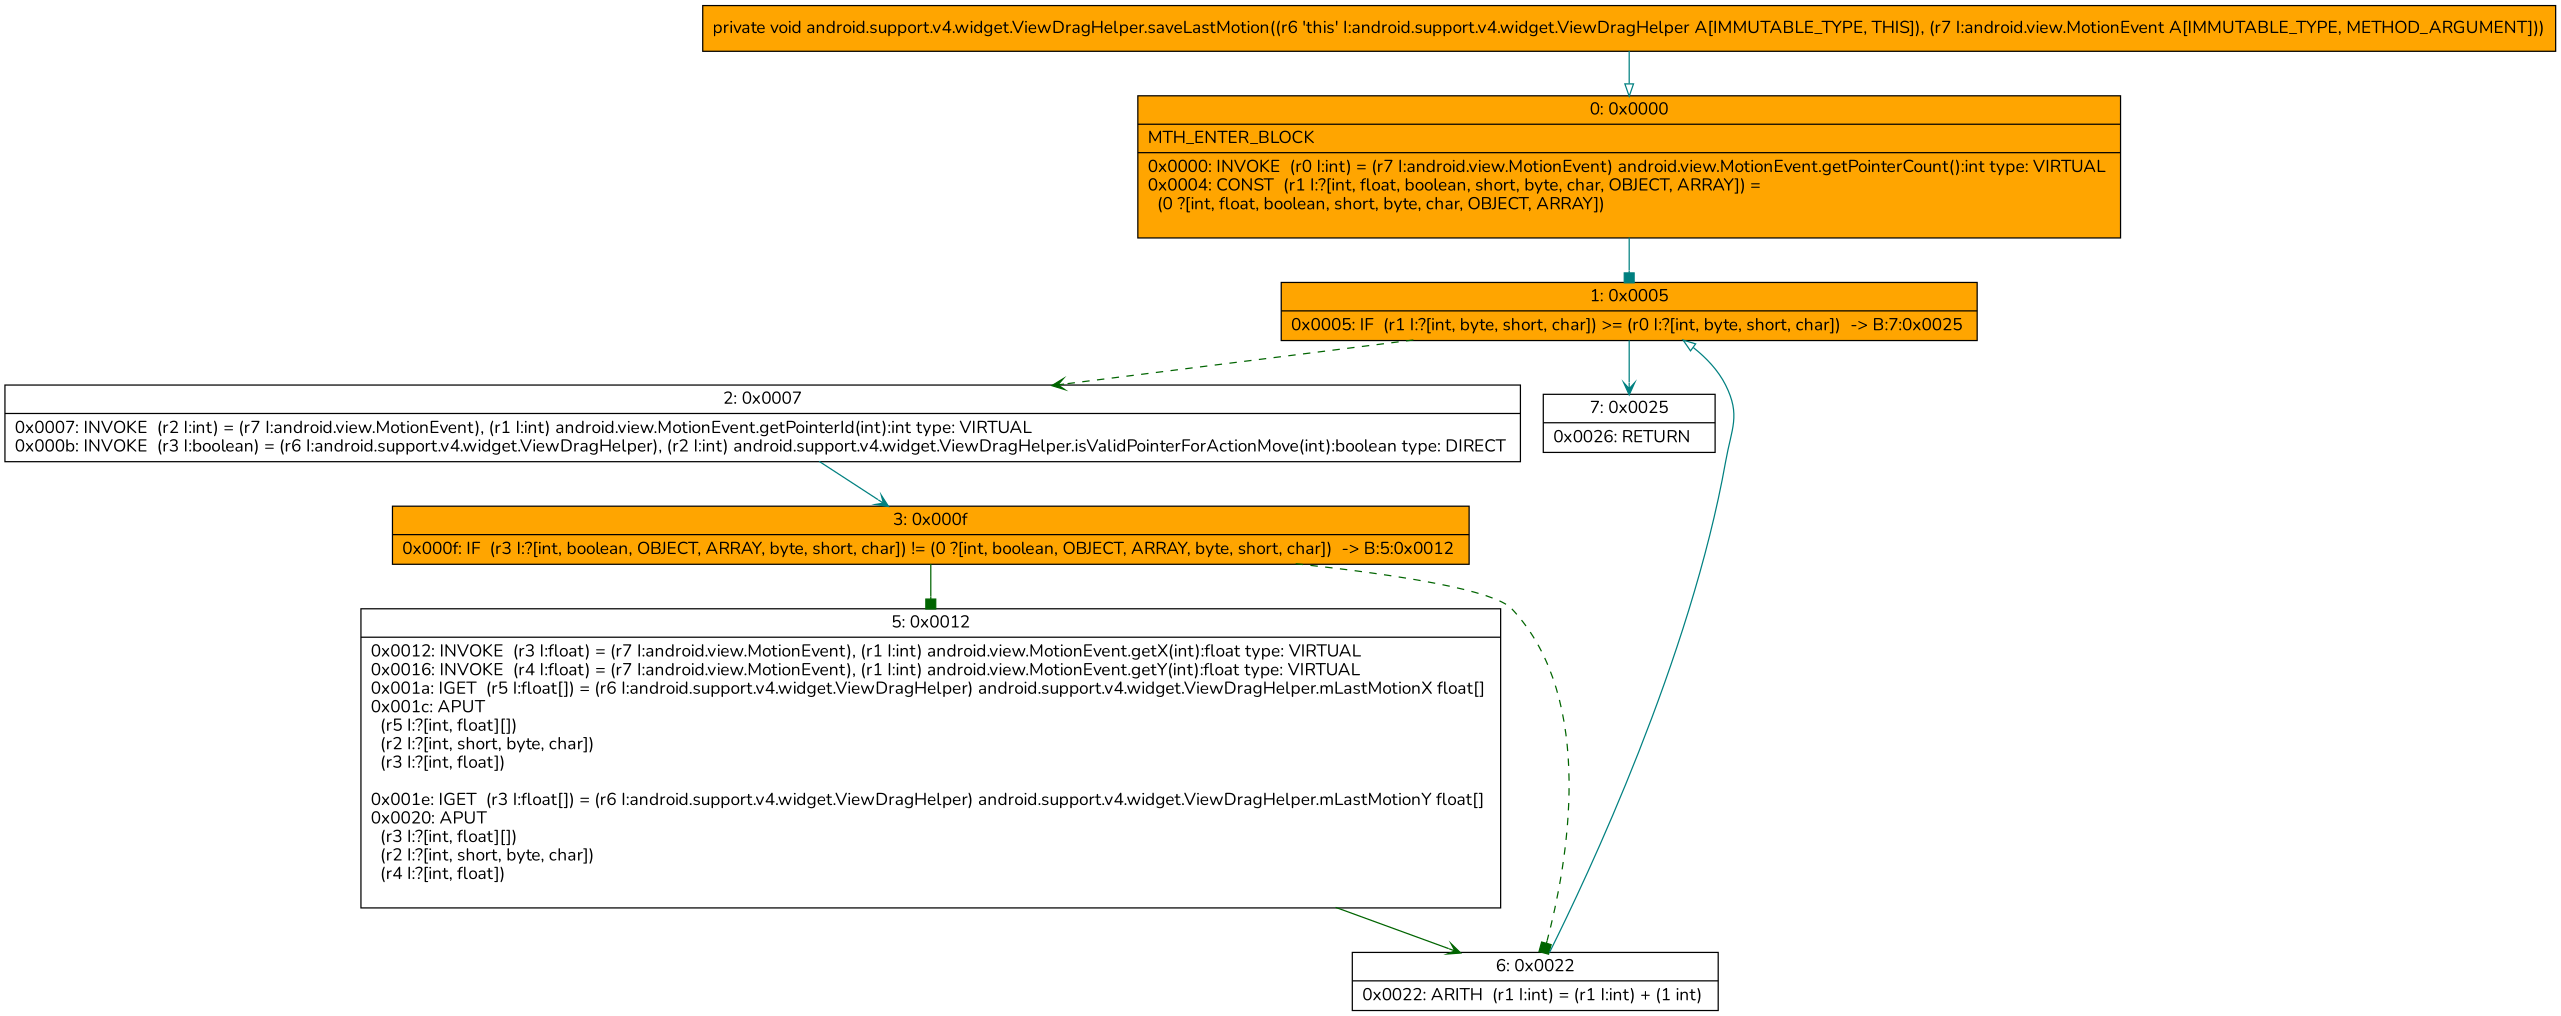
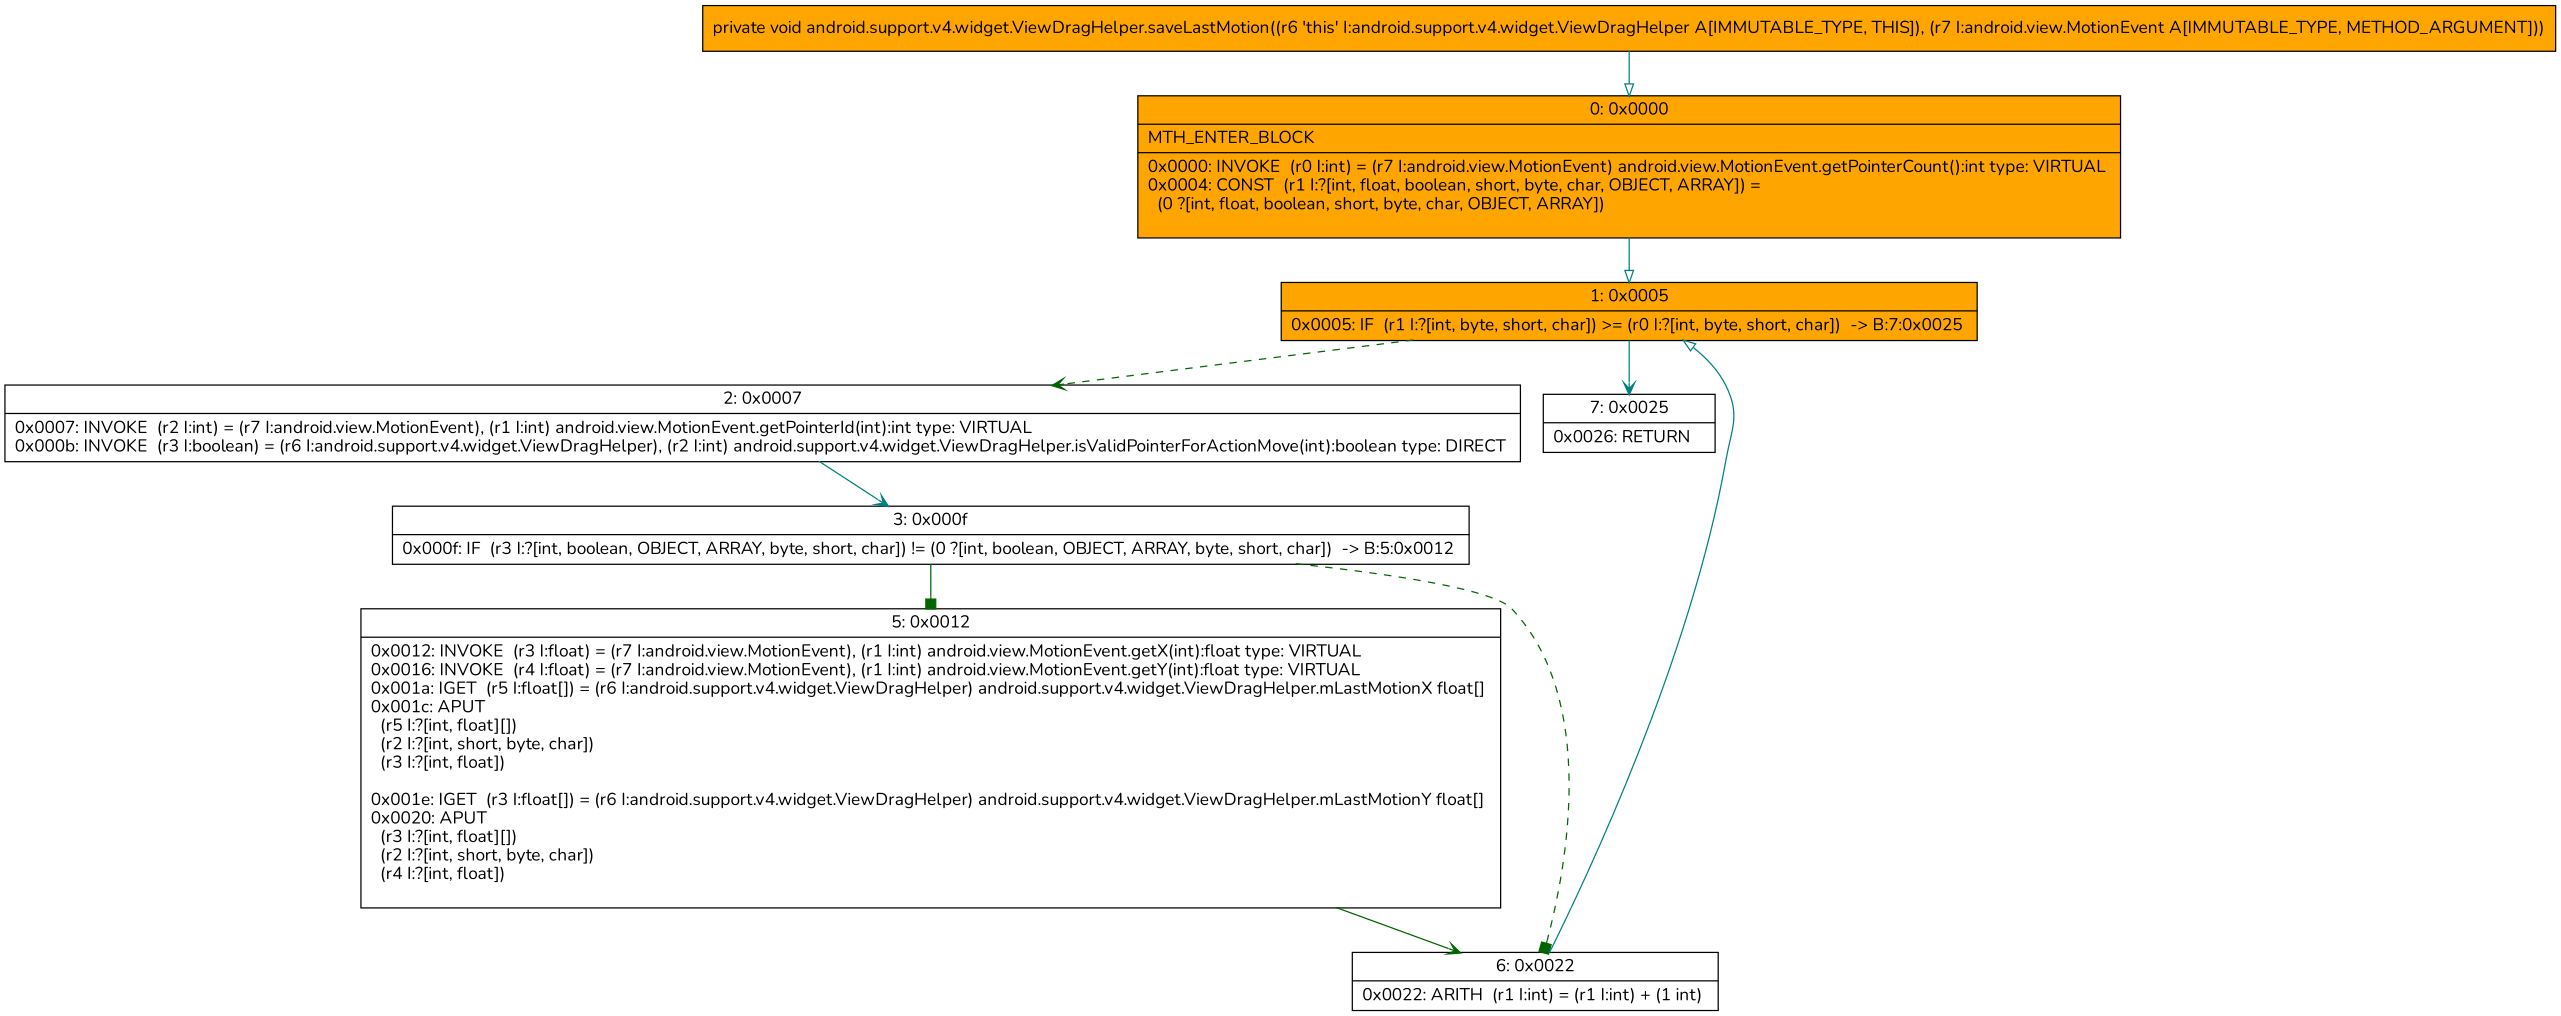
edge "0: 0x0000" -> "1: 0x0005": arrowhead box -> onormal
node "3: 0x000f": fillcolor orange -> white
